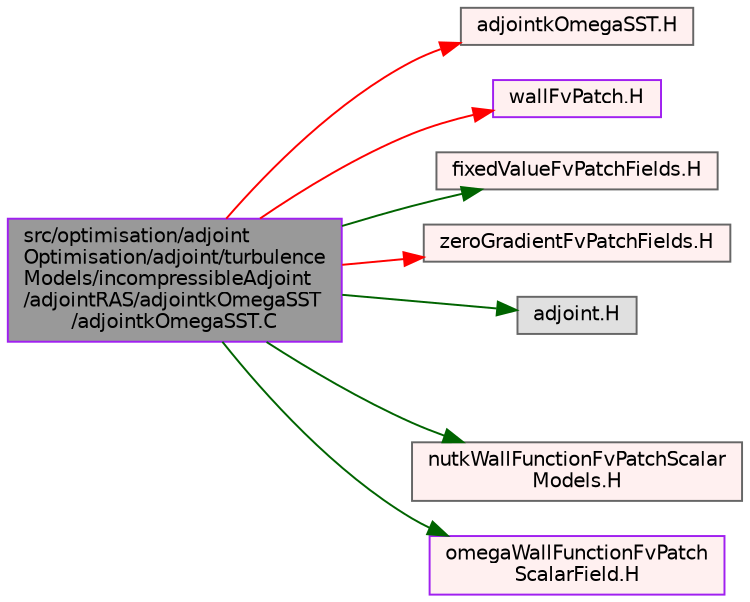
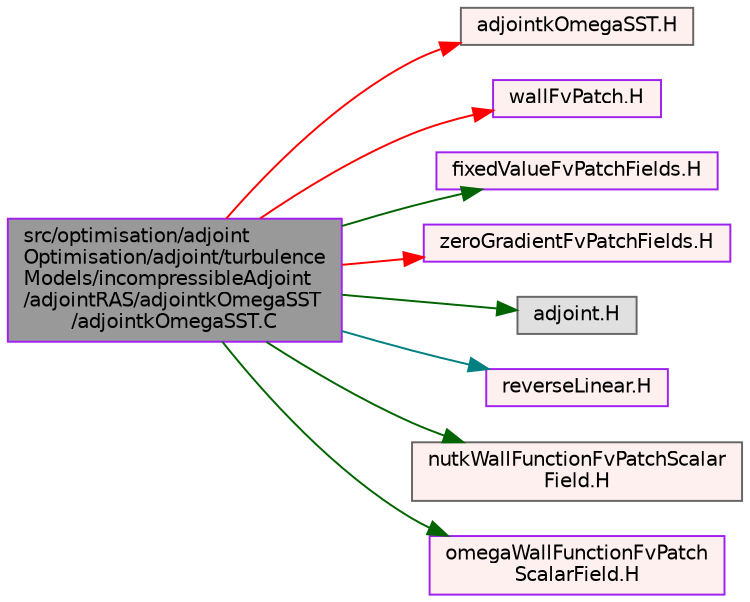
node "fixedValueFvPatchFields.H": color gray40 -> purple
node "zeroGradientFvPatchFields.H": color gray40 -> purple
node "reverseLinear.H": added
node "nutkWallFunctionFvPatchScalar Models.H": label "nutkWallFunctionFvPatchScalar Models.H" -> "nutkWallFunctionFvPatchScalar Field.H"
